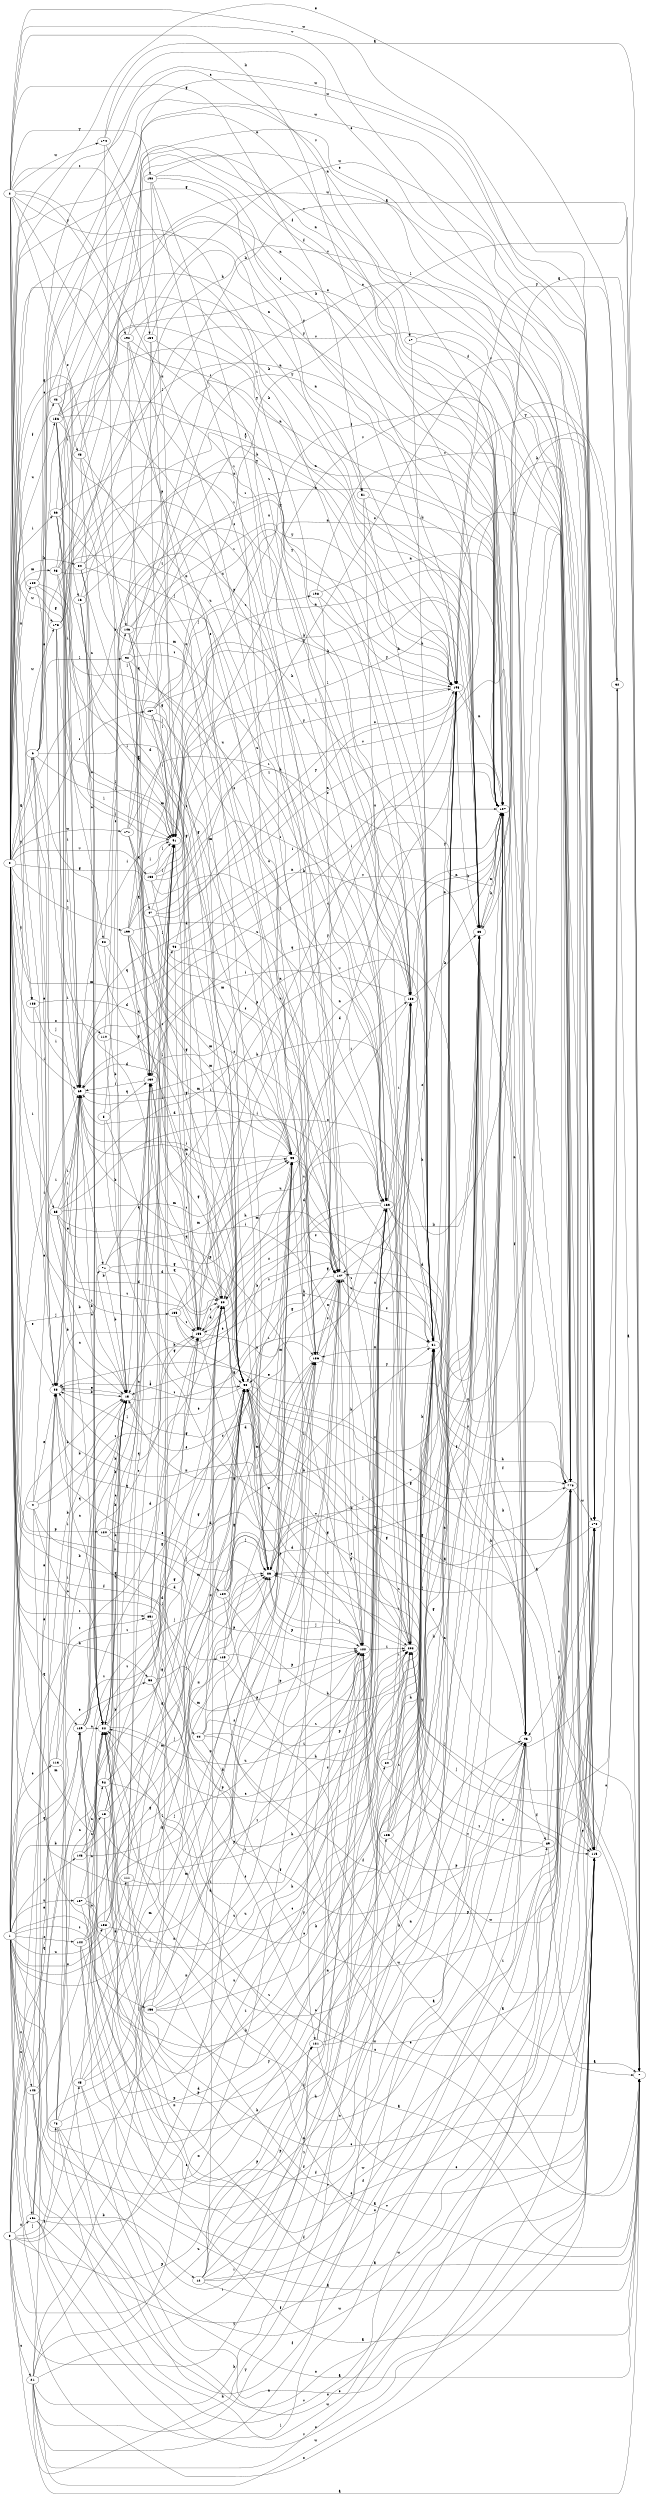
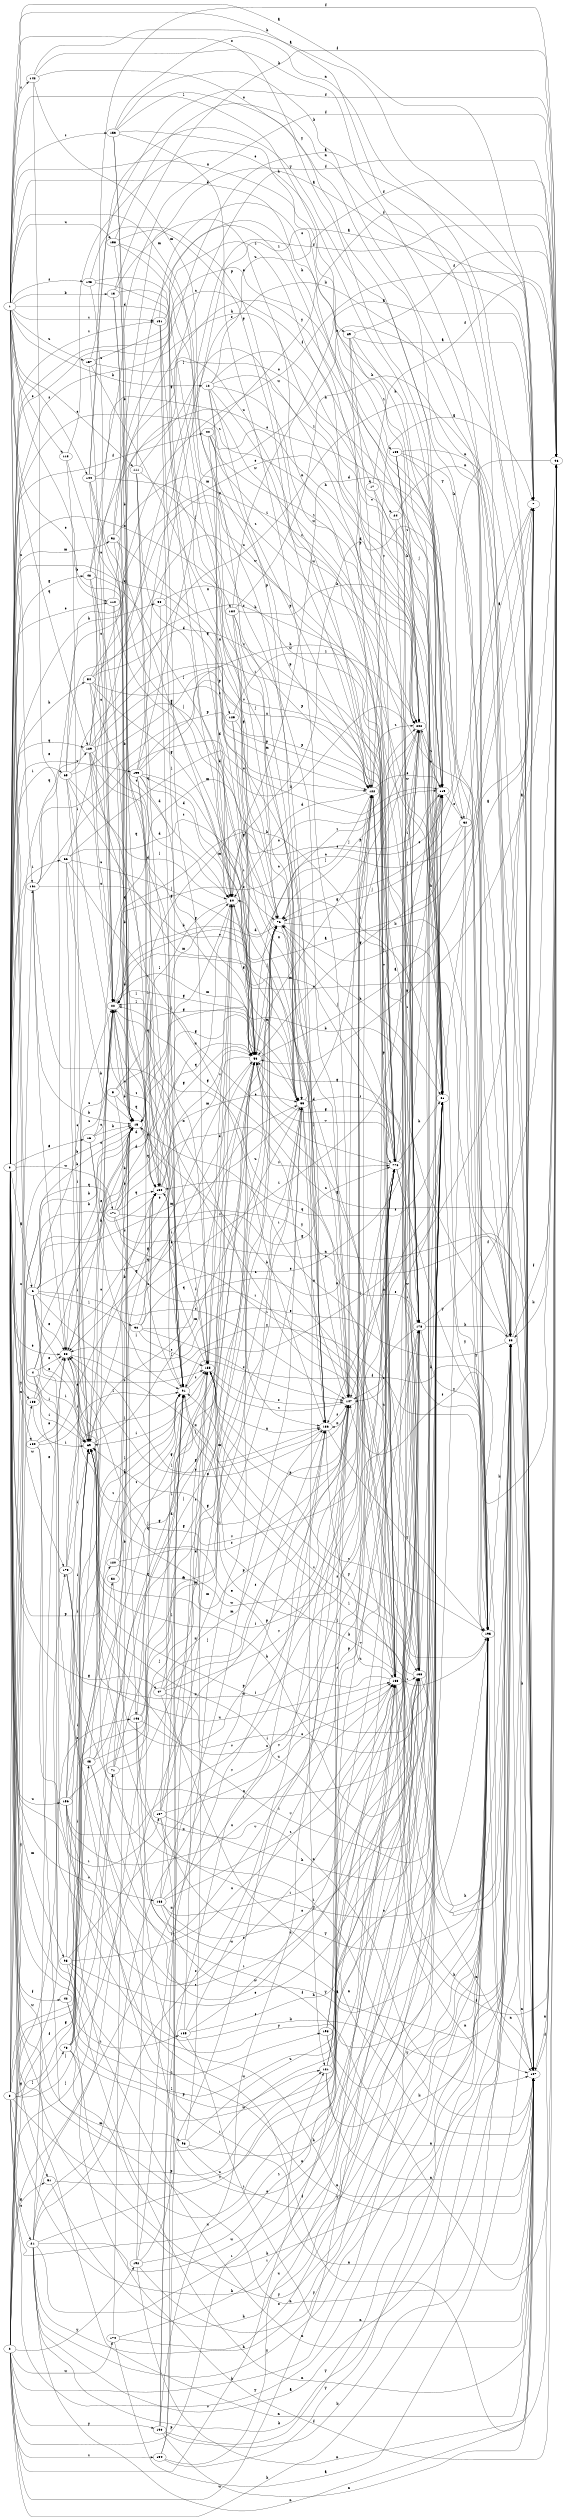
edge "51" -> "83": now "21" -> "83"
edge "153" -> "15": added, label "b"
edge "144" -> "178": added, label "w"
edge "171" -> "15": added, label "b"
node "86": label "86" -> "76"
node "851": label "851" -> "151"
edge "24" -> "61": label "h" -> "j"
edge "46" -> "89": reversed
edge "1" -> "58": now "1" -> "110"
edge "125" -> "115": now "122" -> "115"
